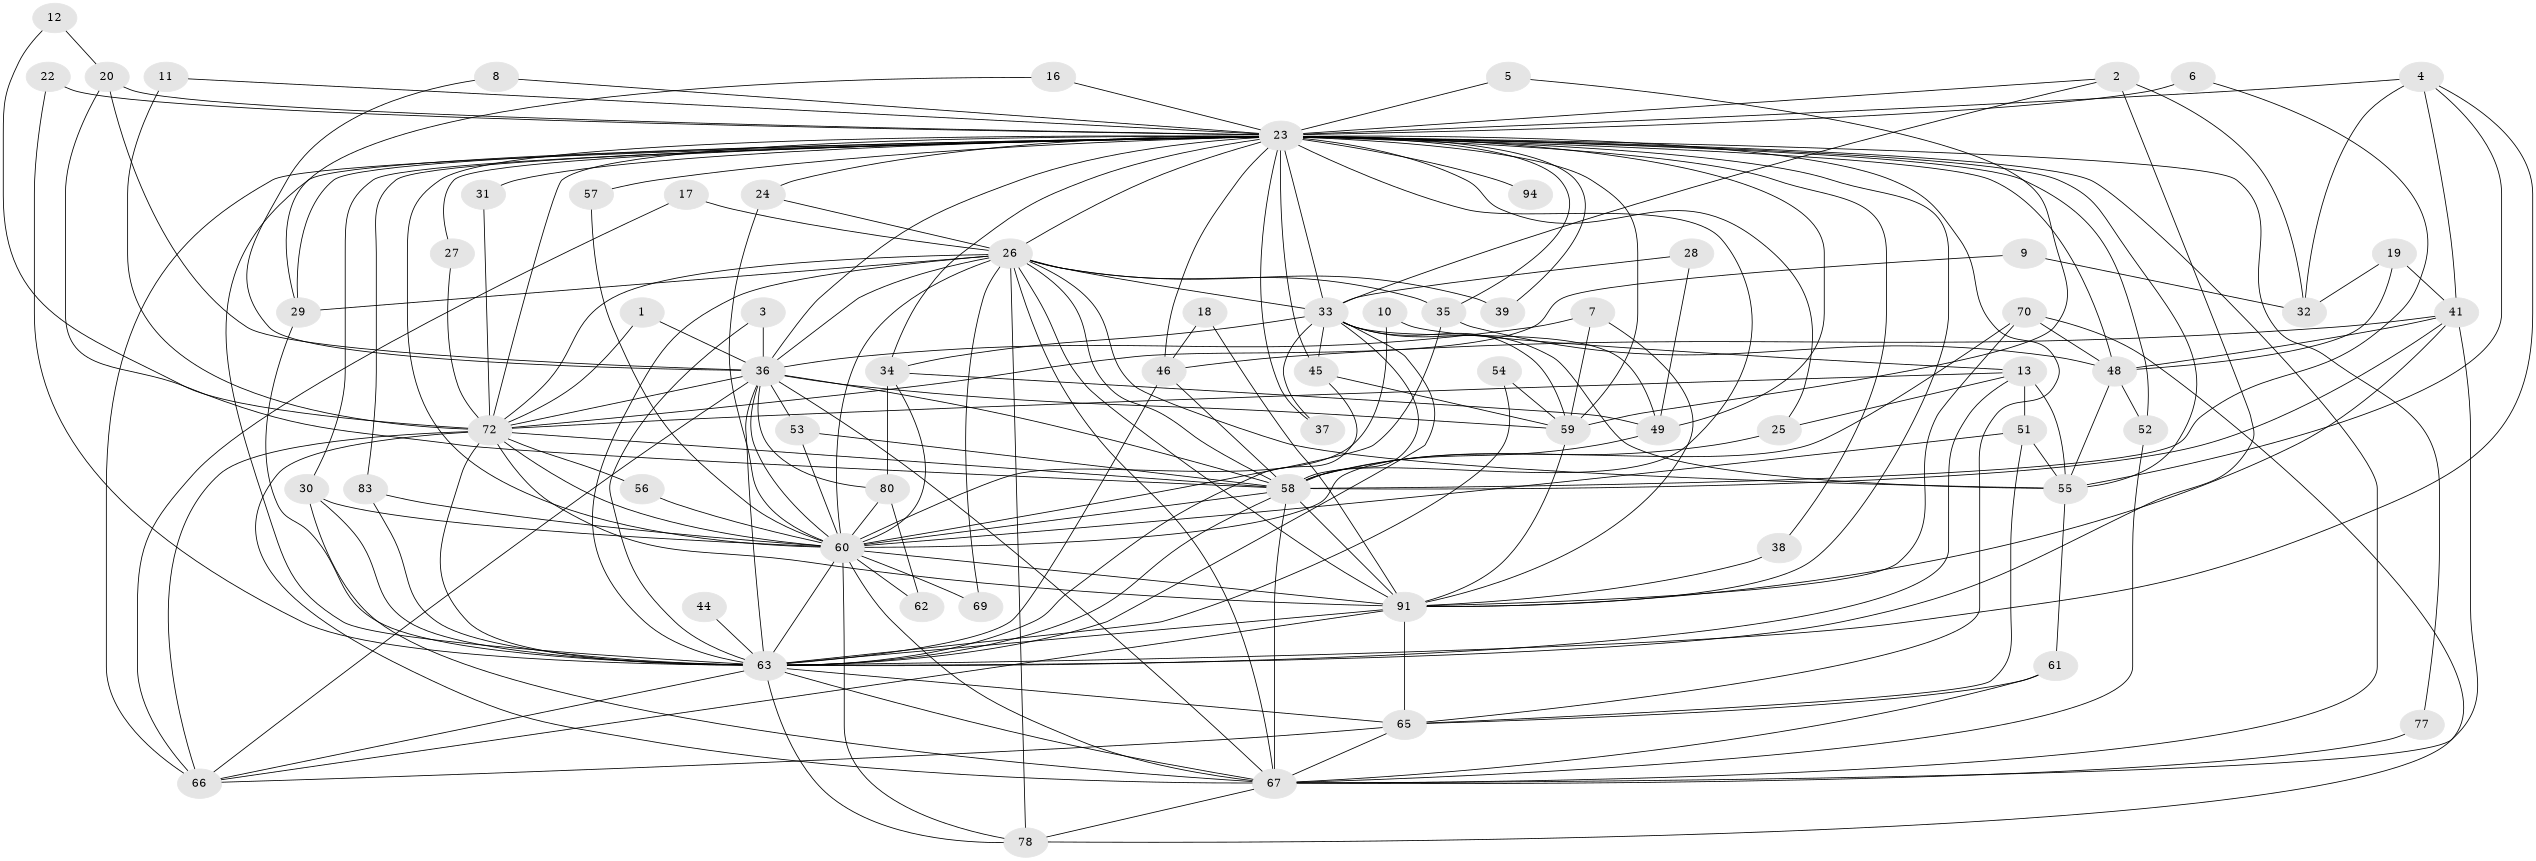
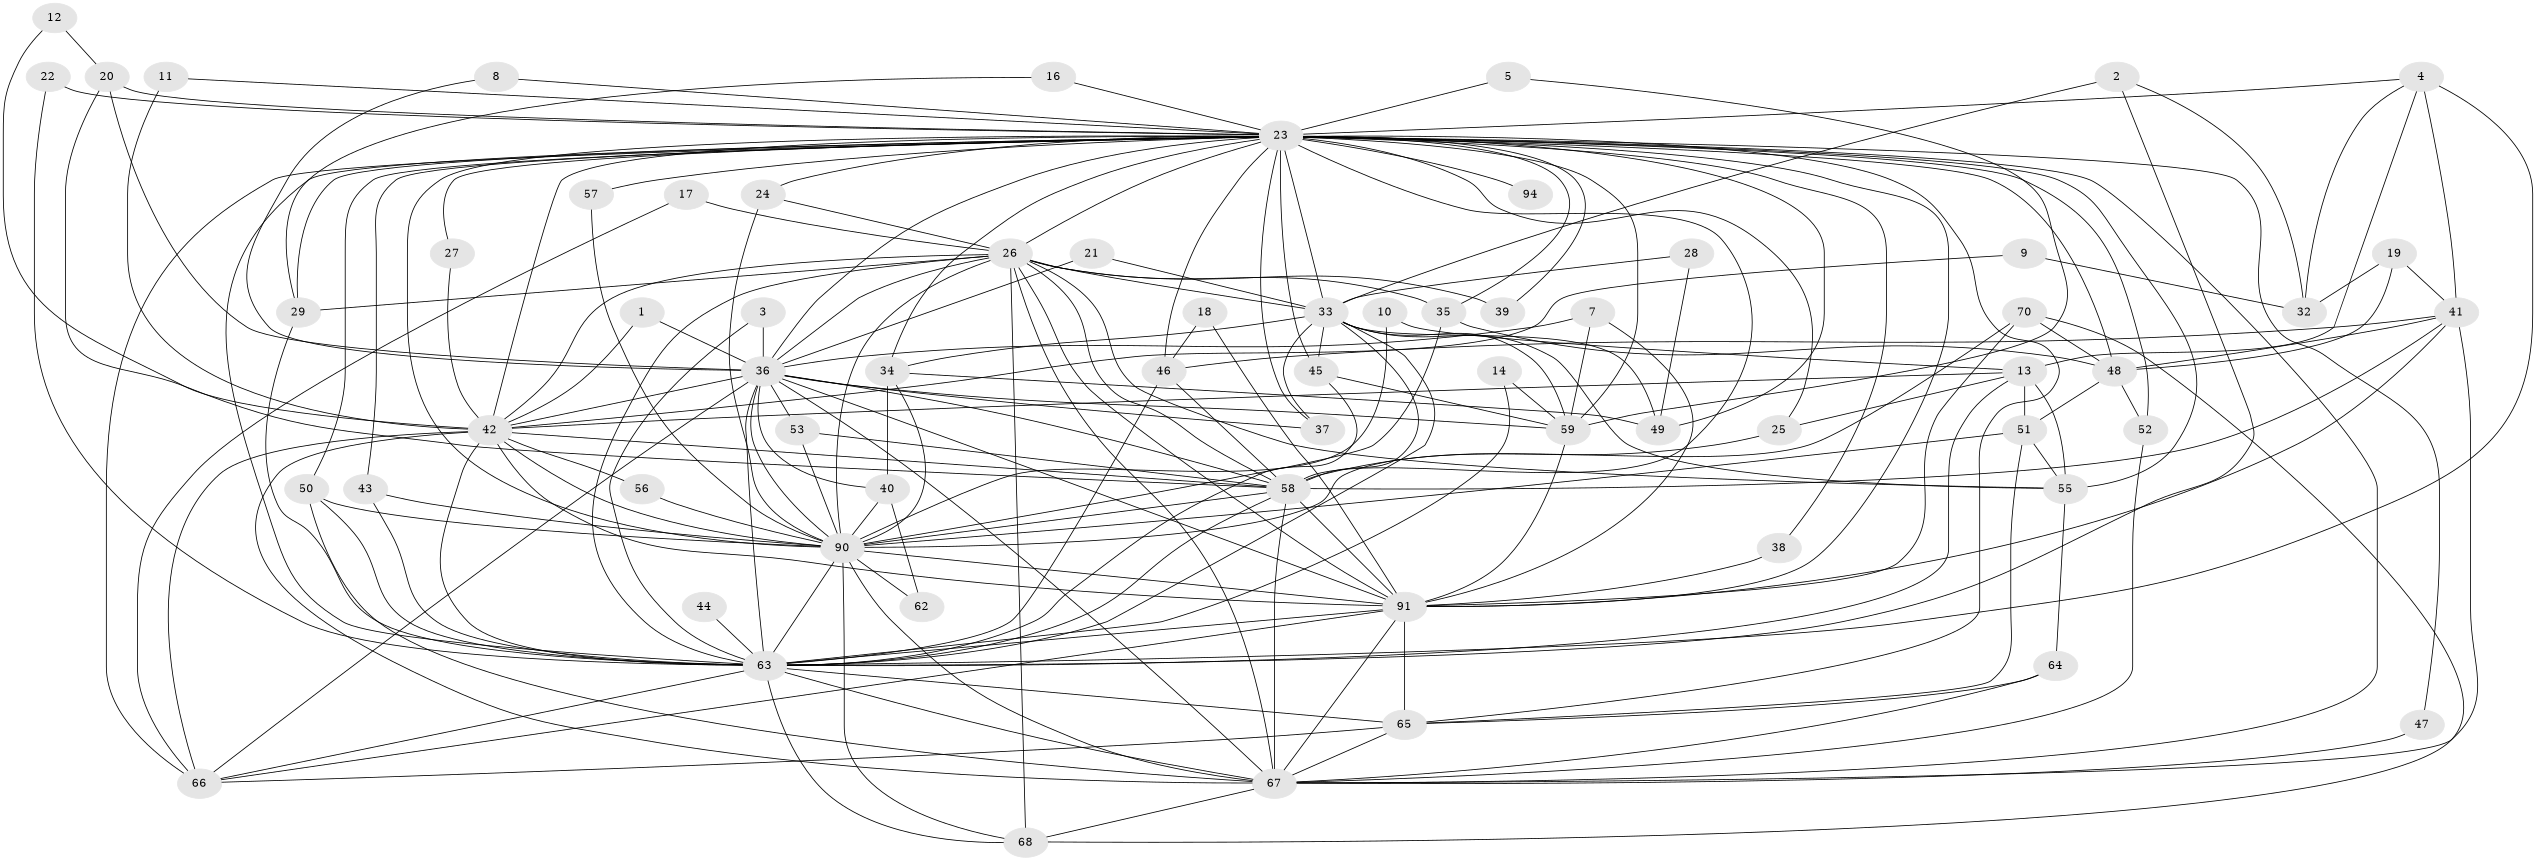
node "6": removed
edge "2" -- "23": removed
node "31": removed
node "21": added
node "54": label "54" -> "14"
edge "4" -- "55": now "4" -- "13"
edge "36" -- "37": added
node "72": label "72" -> "42"
edge "48" -- "55": now "48" -- "51"
edge "49" -- "58": removed
edge "36" -- "91": added
node "30": label "30" -> "50"
node "83": label "83" -> "43"
node "80": label "80" -> "40"
node "60": label "60" -> "90"
node "69": removed
node "61": label "61" -> "64"
edge "91" -- "67": added
node "77": label "77" -> "47"
node "78": label "78" -> "68"
